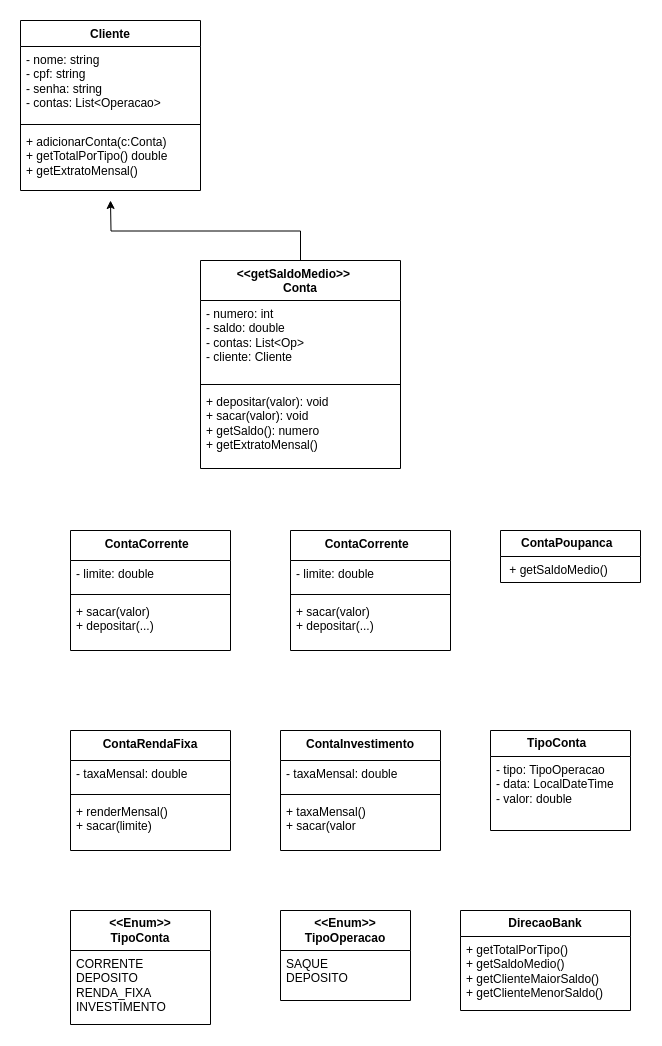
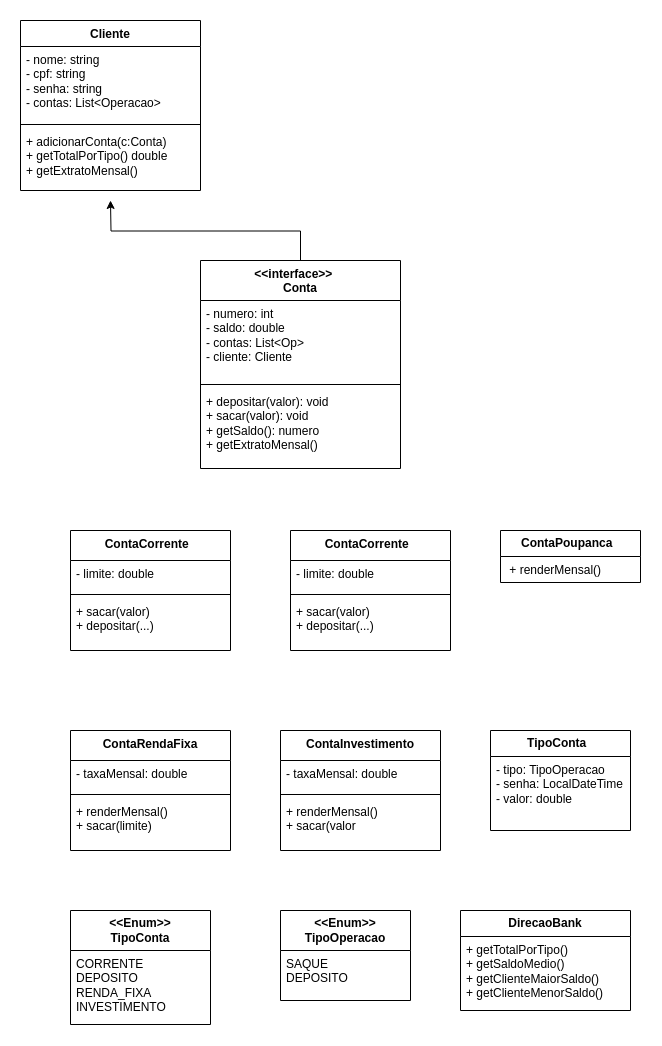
node "<<getSaldoMedio>> Conta": label "<<getSaldoMedio>> Conta" -> "<<interface>> Conta"
node "+ getSaldoMedio()": label "+ getSaldoMedio()" -> "+ renderMensal()"
node "- tipo: TipoOperacao - data: LocalDateTime - valor: double": label "- tipo: TipoOperacao - data: LocalDateTime - valor: double" -> "- tipo: TipoOperacao - senha: LocalDateTime - valor: double"
node "+ taxaMensal() + sacar(valor": label "+ taxaMensal() + sacar(valor" -> "+ renderMensal() + sacar(valor"
